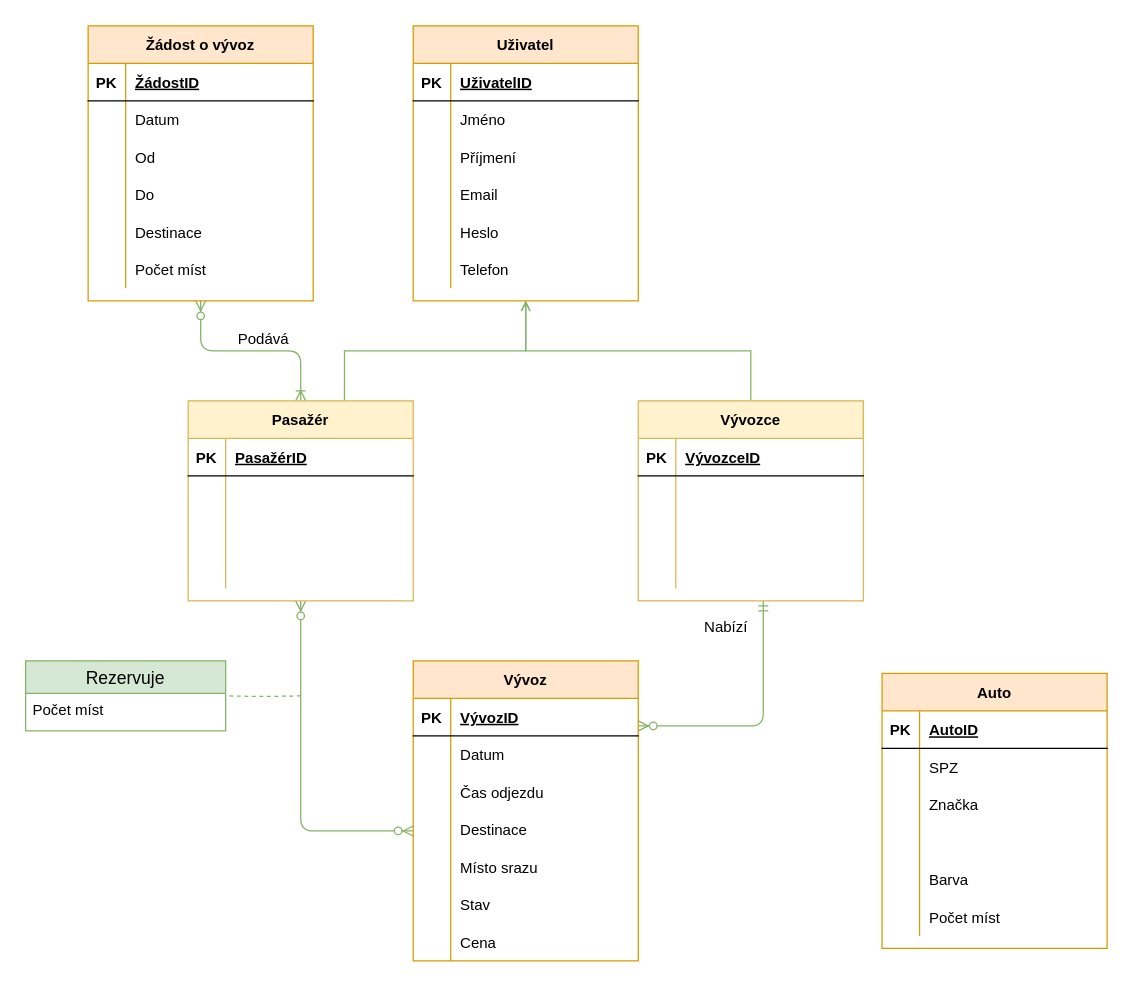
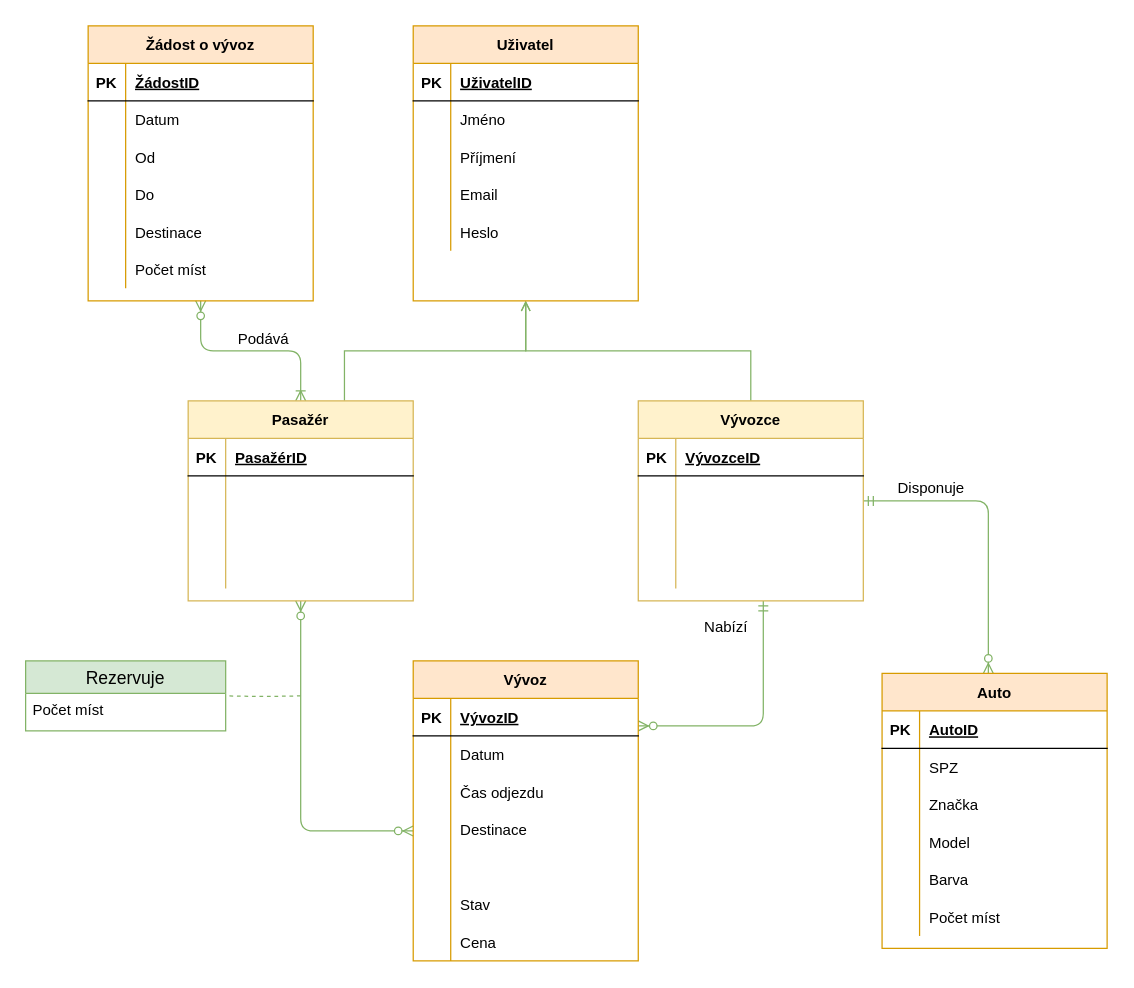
node "Telefon": removed
edge "Vývozce" -- "Auto": added, label "Disponuje"
node "Model": added
node "Místo srazu": removed
